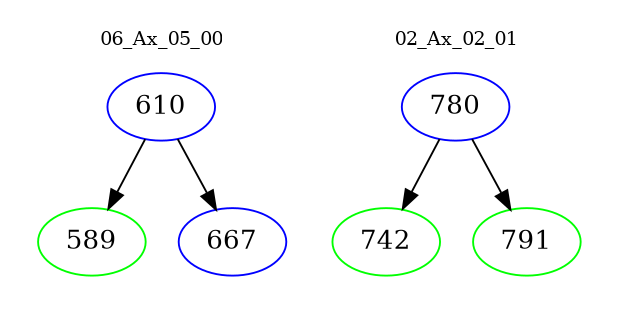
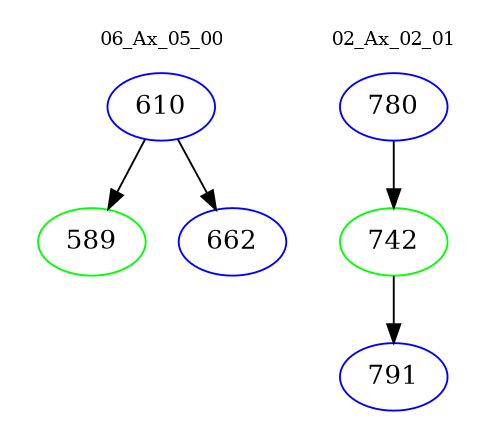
edge "780" -> "791": now "742" -> "791"
node "667": label "667" -> "662"
node "791": color green -> blue
